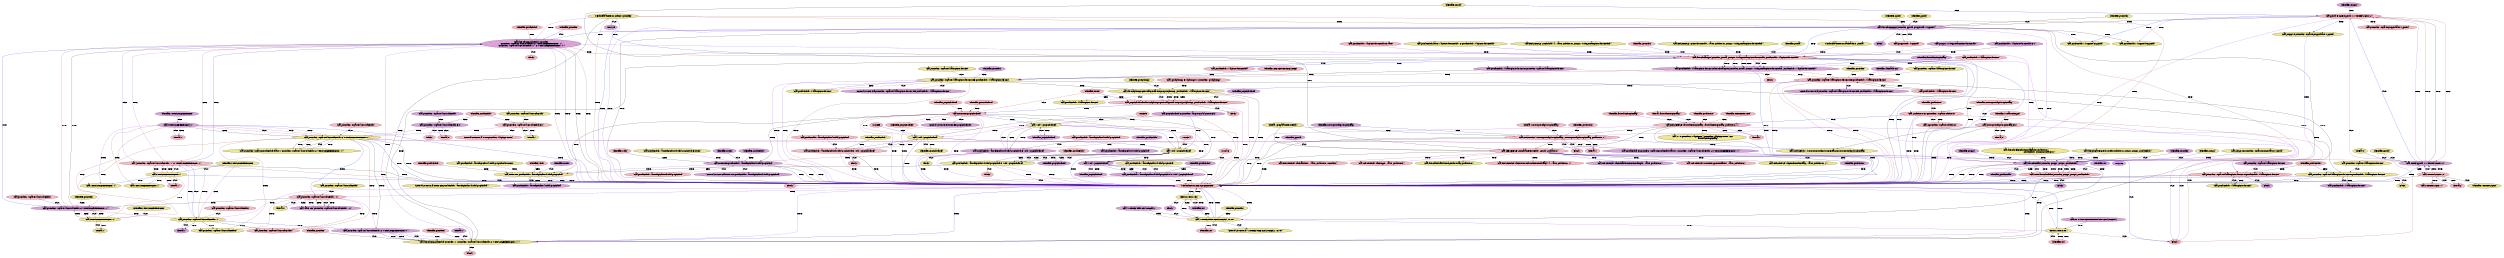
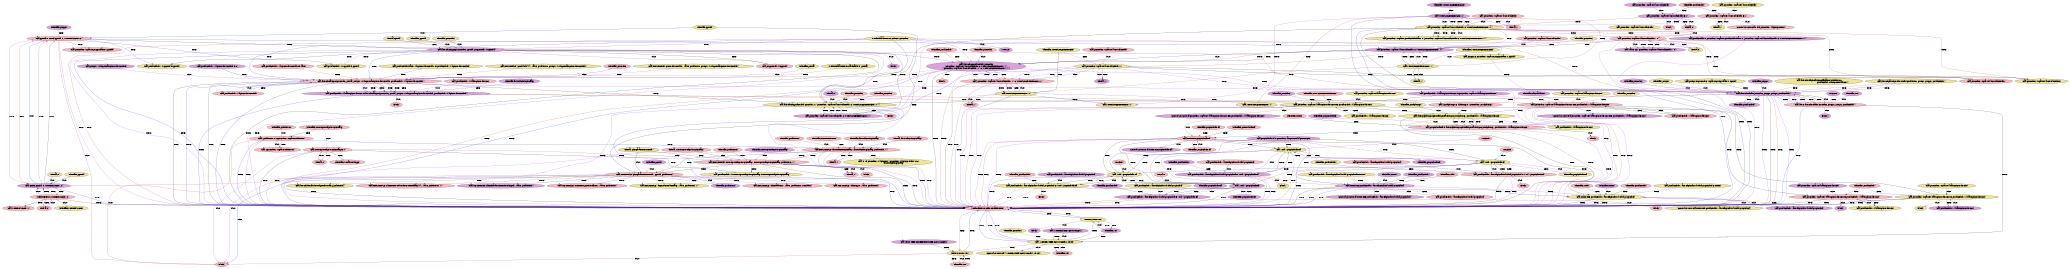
node "(Identifier,sps_id)": label "(Identifier,sps_id)" -> "(Literal,sps_id)"
edge "(Identifier,i1_nal_unit_type)" -> "(Call,no_output_of_prior_pics_flag = 0)": reversed
node "(Call,MAX_PPS_CNT - 2)": label "(Call,MAX_PPS_CNT - 2)" -> "(MethodReturn,MAX_PPS_CNT - 2)"
edge "(MethodReturn,IHEVCD_ERROR_T)" -> "(Call,ps_codec->s_parse.i4_cur_slice_idx > 0)": reversed
